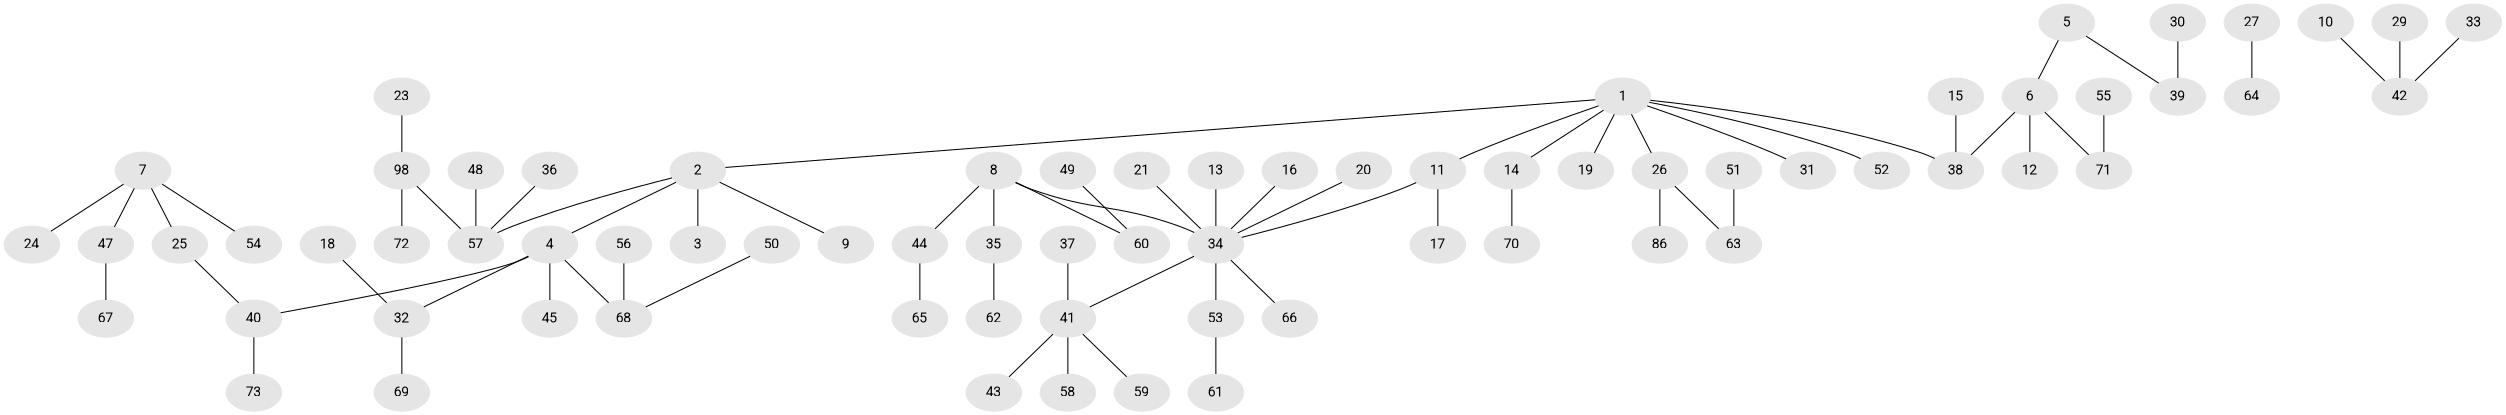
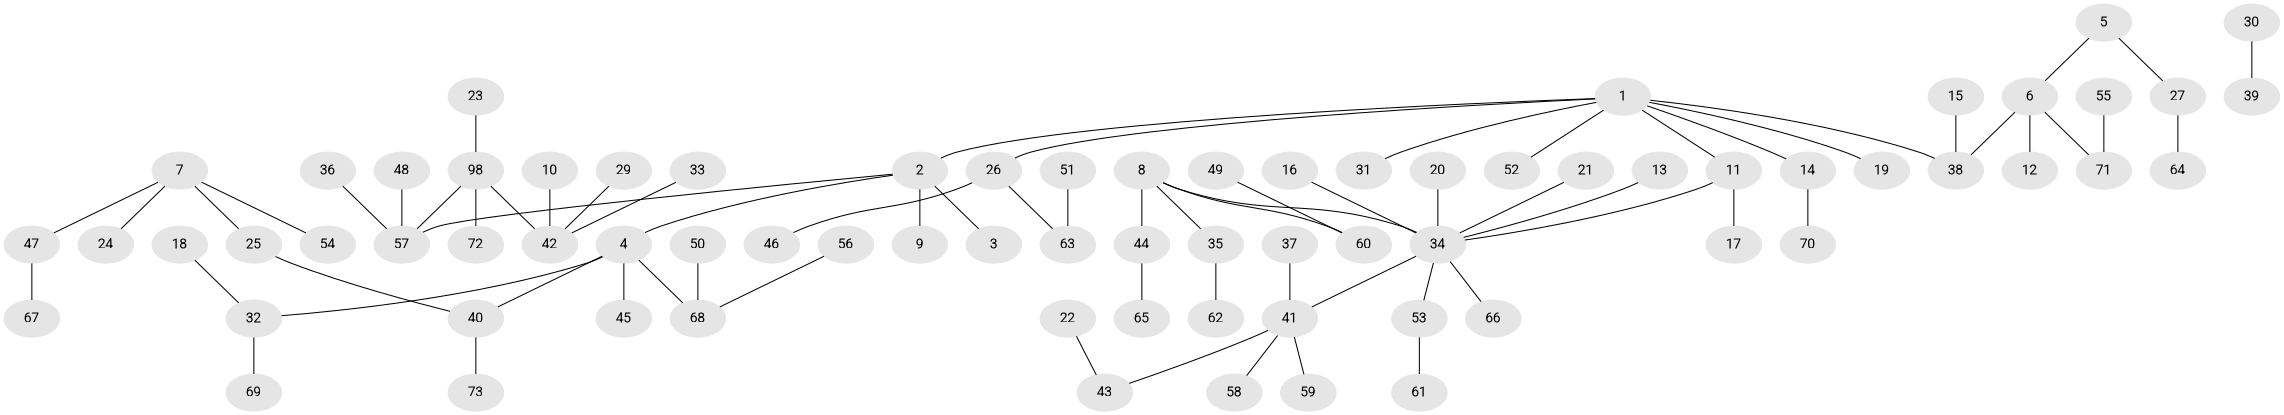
edge "5" -- "39": now "5" -- "27"
edge "98" -- "42": added
node "86": label "86" -> "46"
node "22": added
